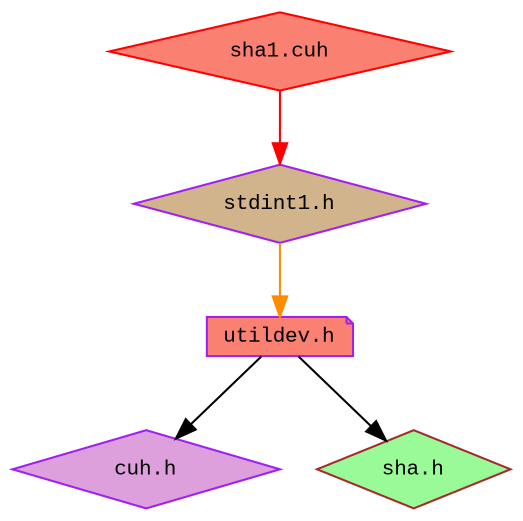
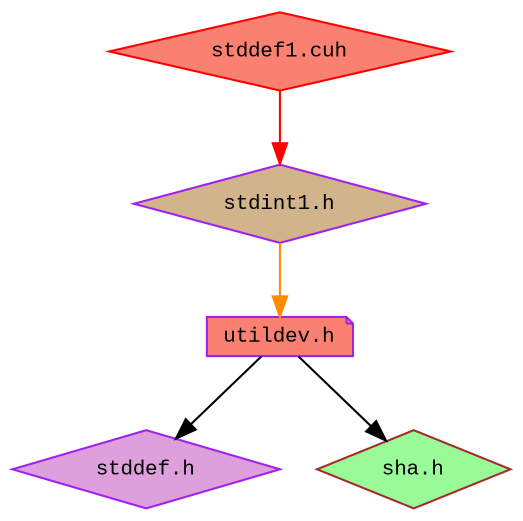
node "sha1.cuh": label "sha1.cuh" -> "stddef1.cuh"
node "cuh.h": label "cuh.h" -> "stddef.h"
